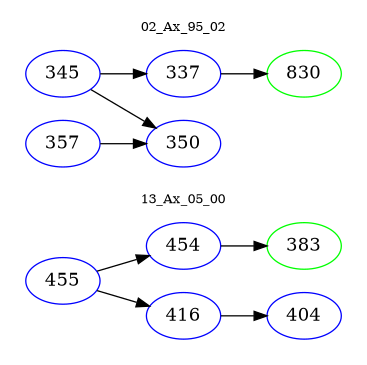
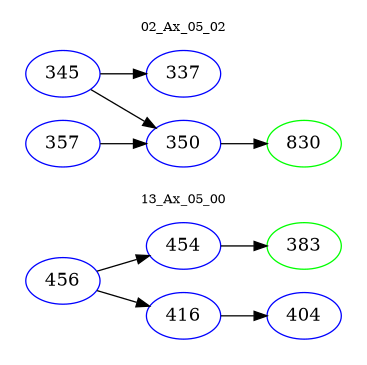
cluster "02_Ax_95_02": label "02_Ax_95_02" -> "02_Ax_05_02"
edge "337" -> "830": now "350" -> "830"
node "455": label "455" -> "456"
